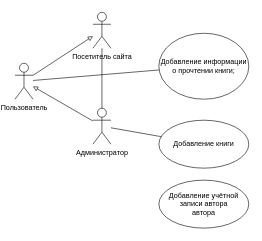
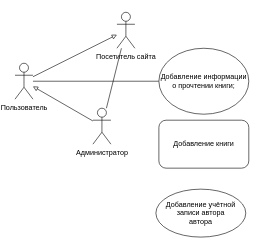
node "Посетитель сайта": moved (102, 30) -> (126, 30)
node "Добавление информации о прочтении книги;": moved (204, 66) -> (204, 81)
edge "Администратор" -- "Добавление книги": removed
node "Добавление книги": shape ellipse -> rounded rectangle
node "Добавление учётной записи автора автора": moved (204, 204) -> (201, 213)
